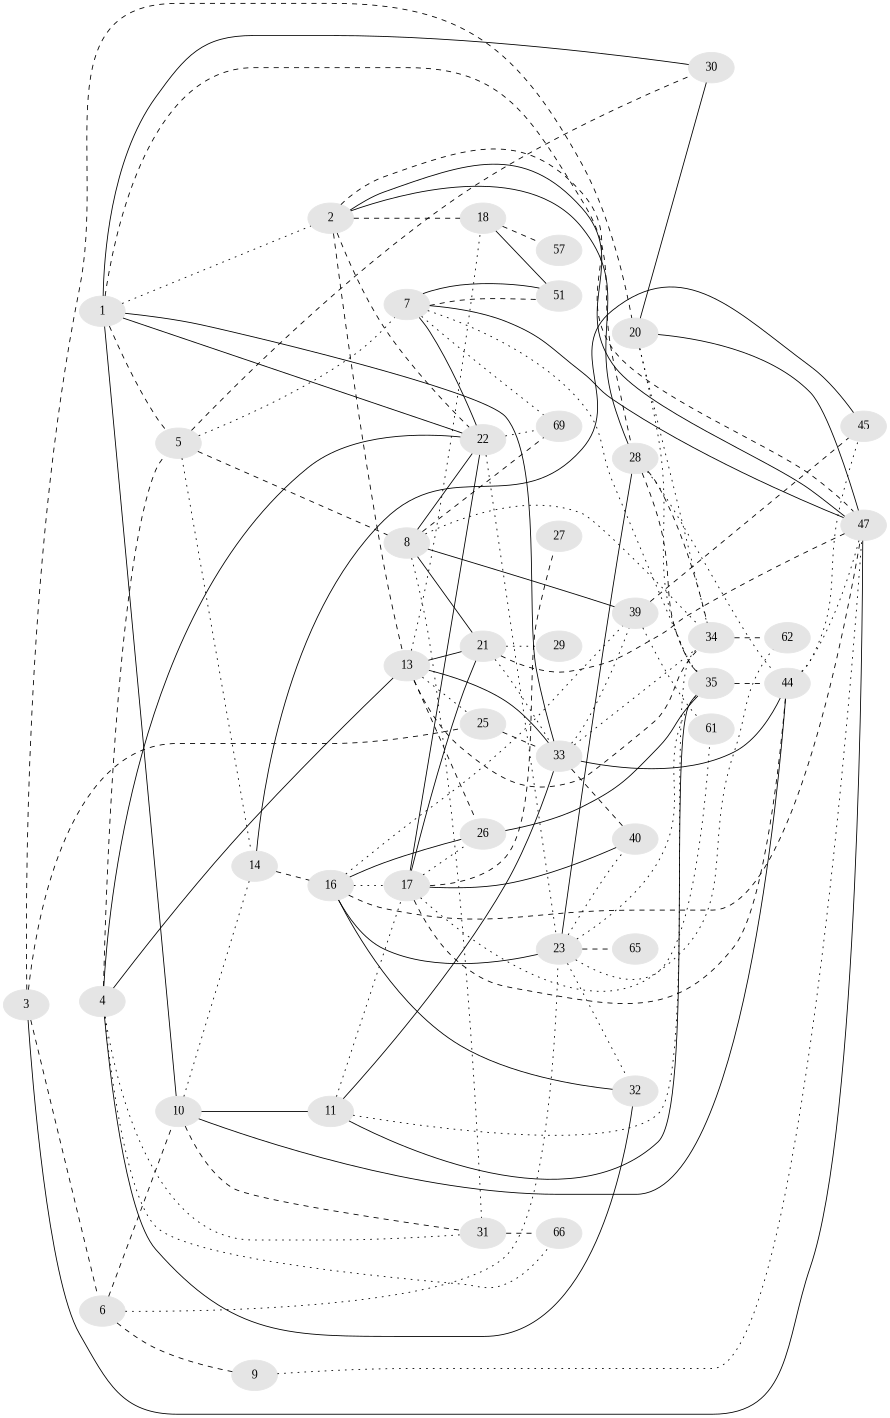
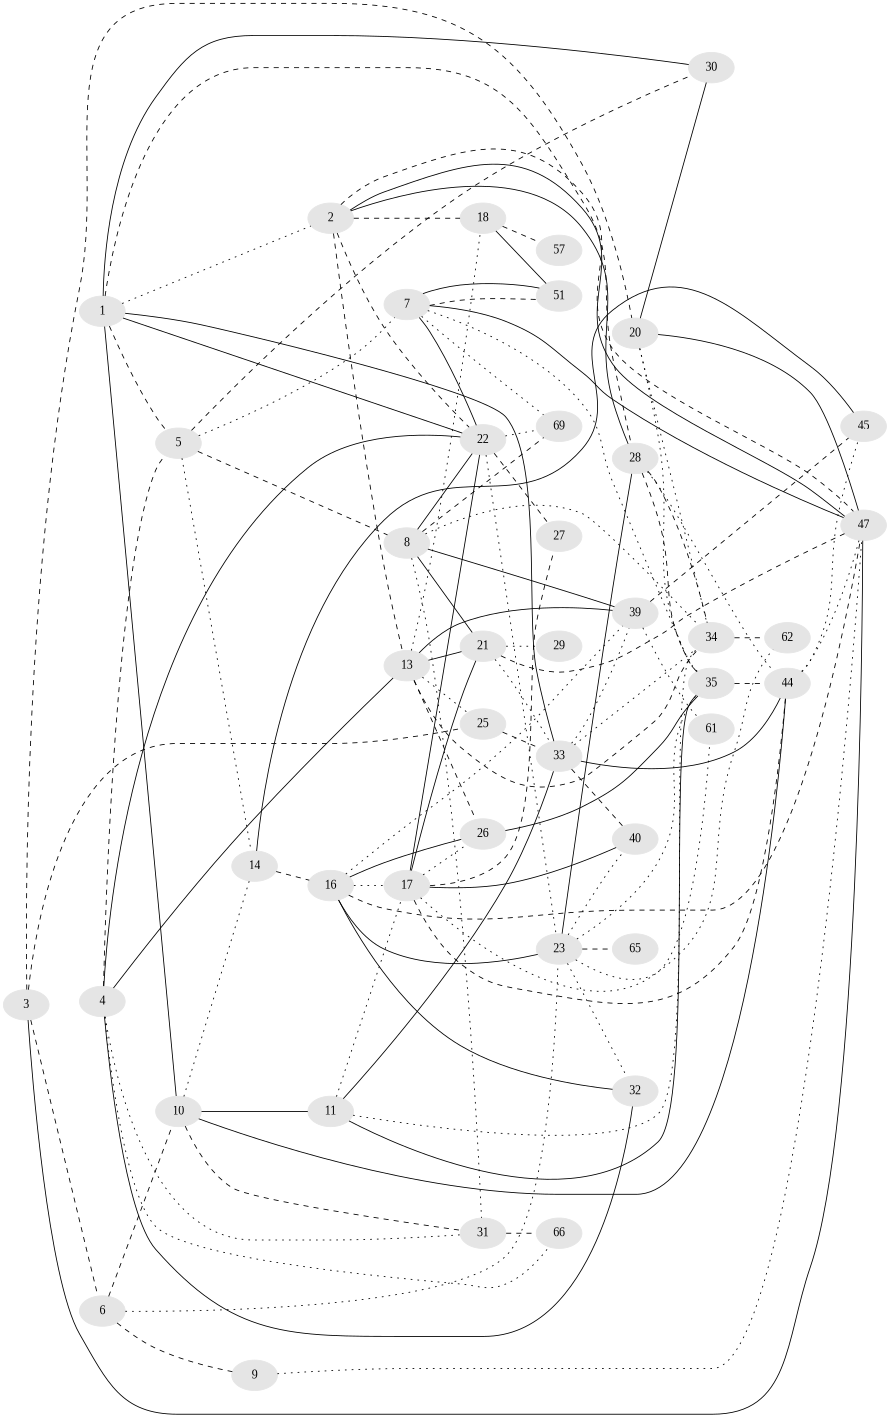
edge "22" -- "27": added
edge "13" -- "33": now "13" -- "39"
